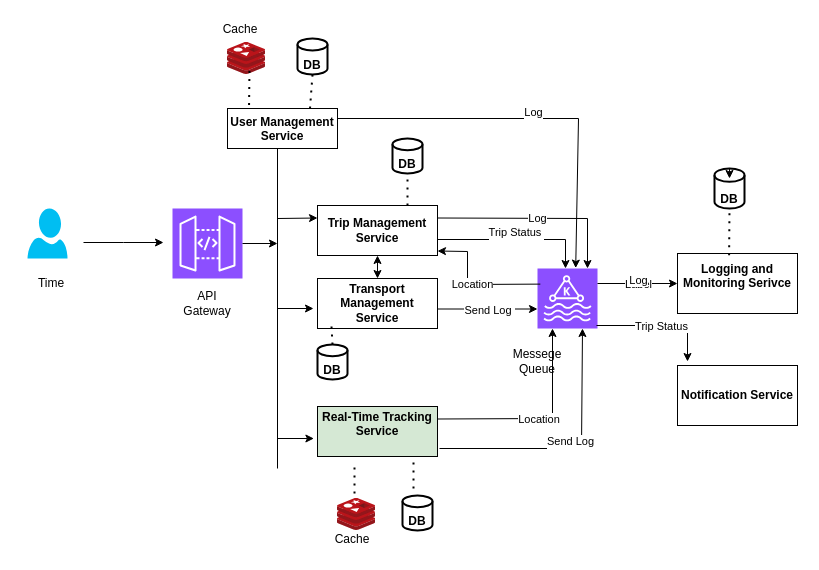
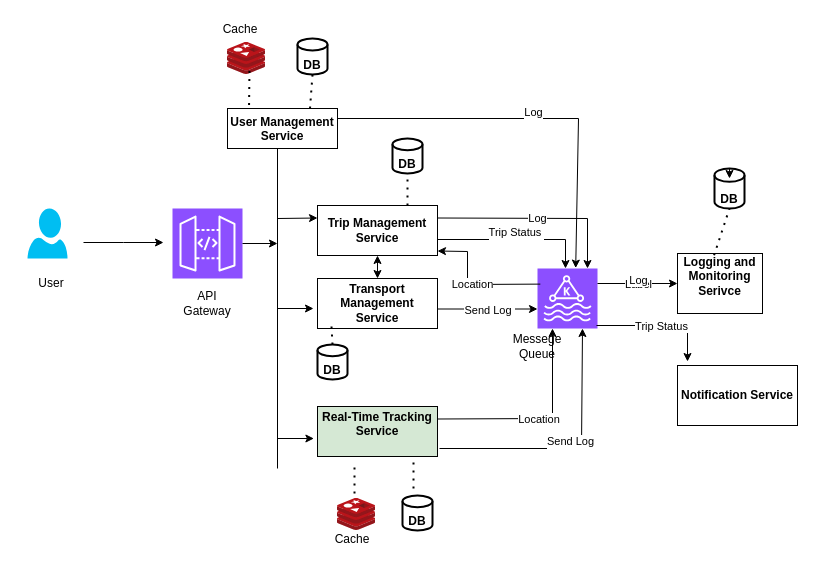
node "Time": label "Time" -> "User"
node "Logging and Monitoring Serivce": size 120x60 -> 85x60
node "Messege Queue": moved (538, 362) -> (538, 347)
